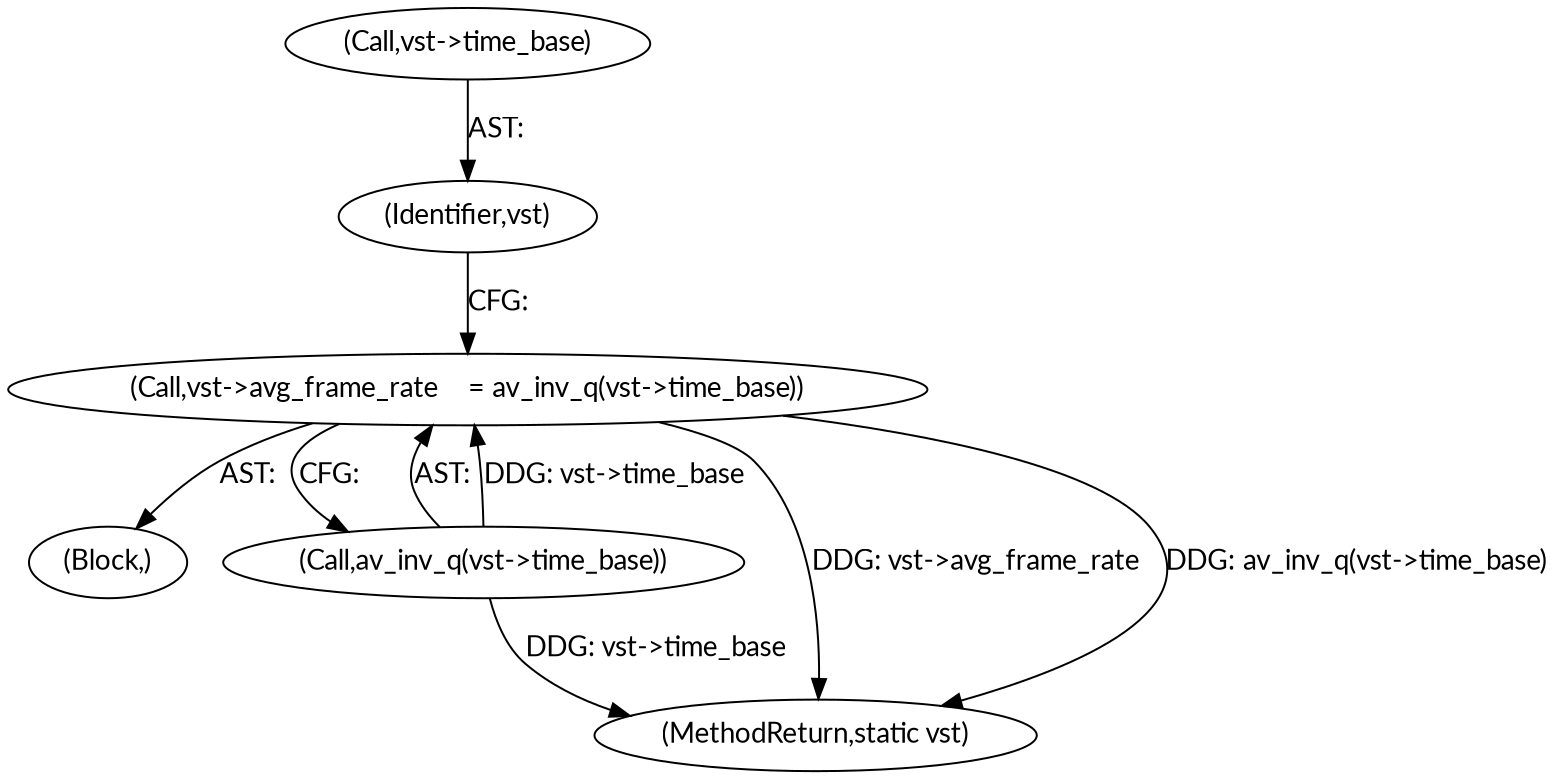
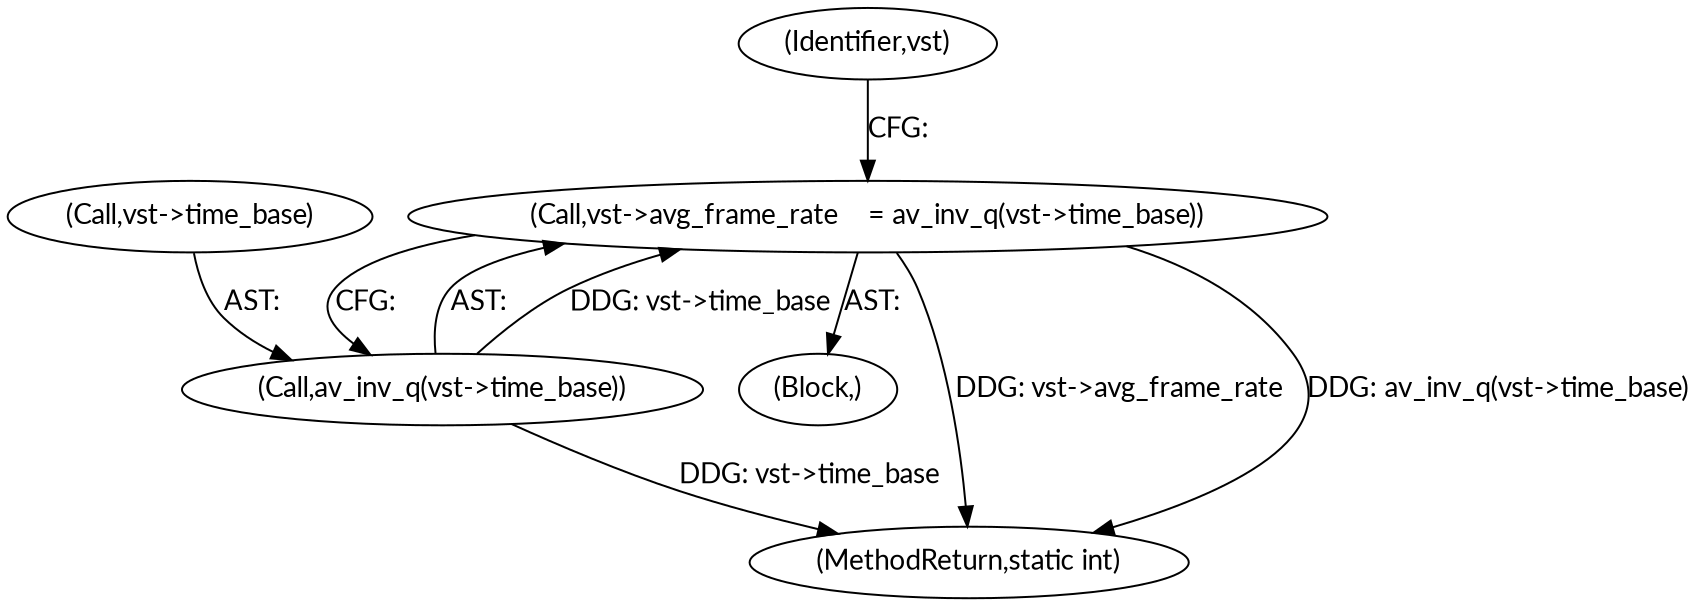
edge "(Call,vst->time_base)" -> "(Identifier,vst)": now "(Call,vst->time_base)" -> "(Call,av_inv_q(vst->time_base))"
node "(MethodReturn,static vst)": label "(MethodReturn,static vst)" -> "(MethodReturn,static int)"
